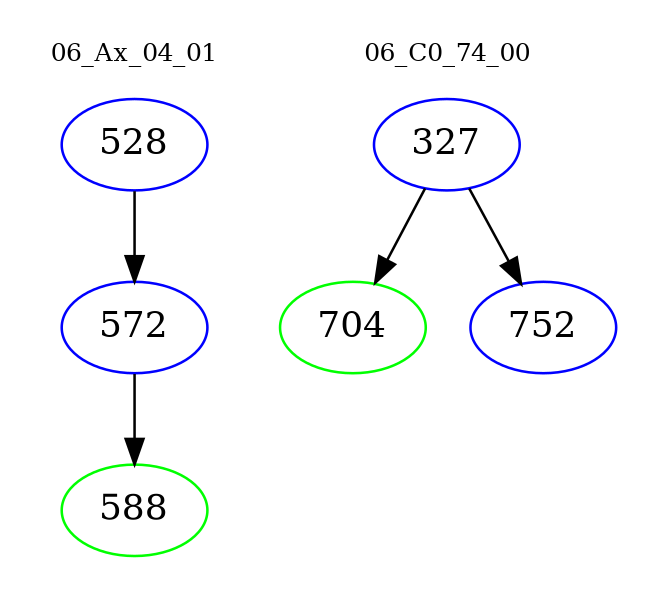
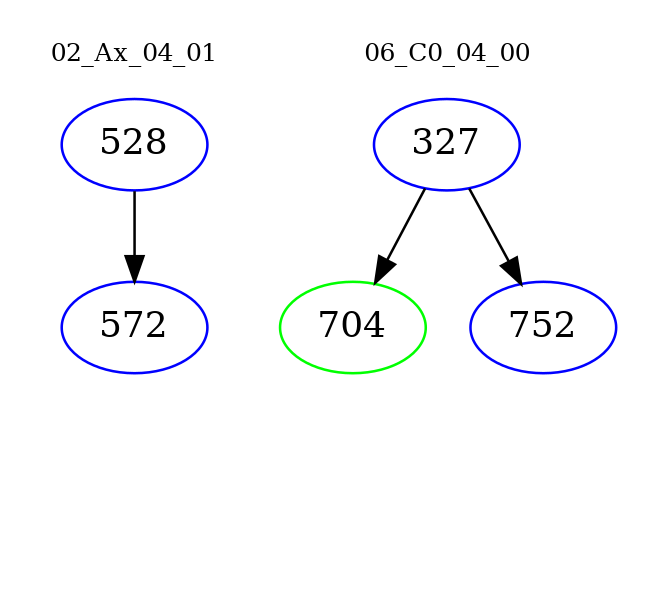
cluster "06_Ax_04_01": label "06_Ax_04_01" -> "02_Ax_04_01"
cluster "06_C0_74_00": label "06_C0_74_00" -> "06_C0_04_00"
node "588": removed
